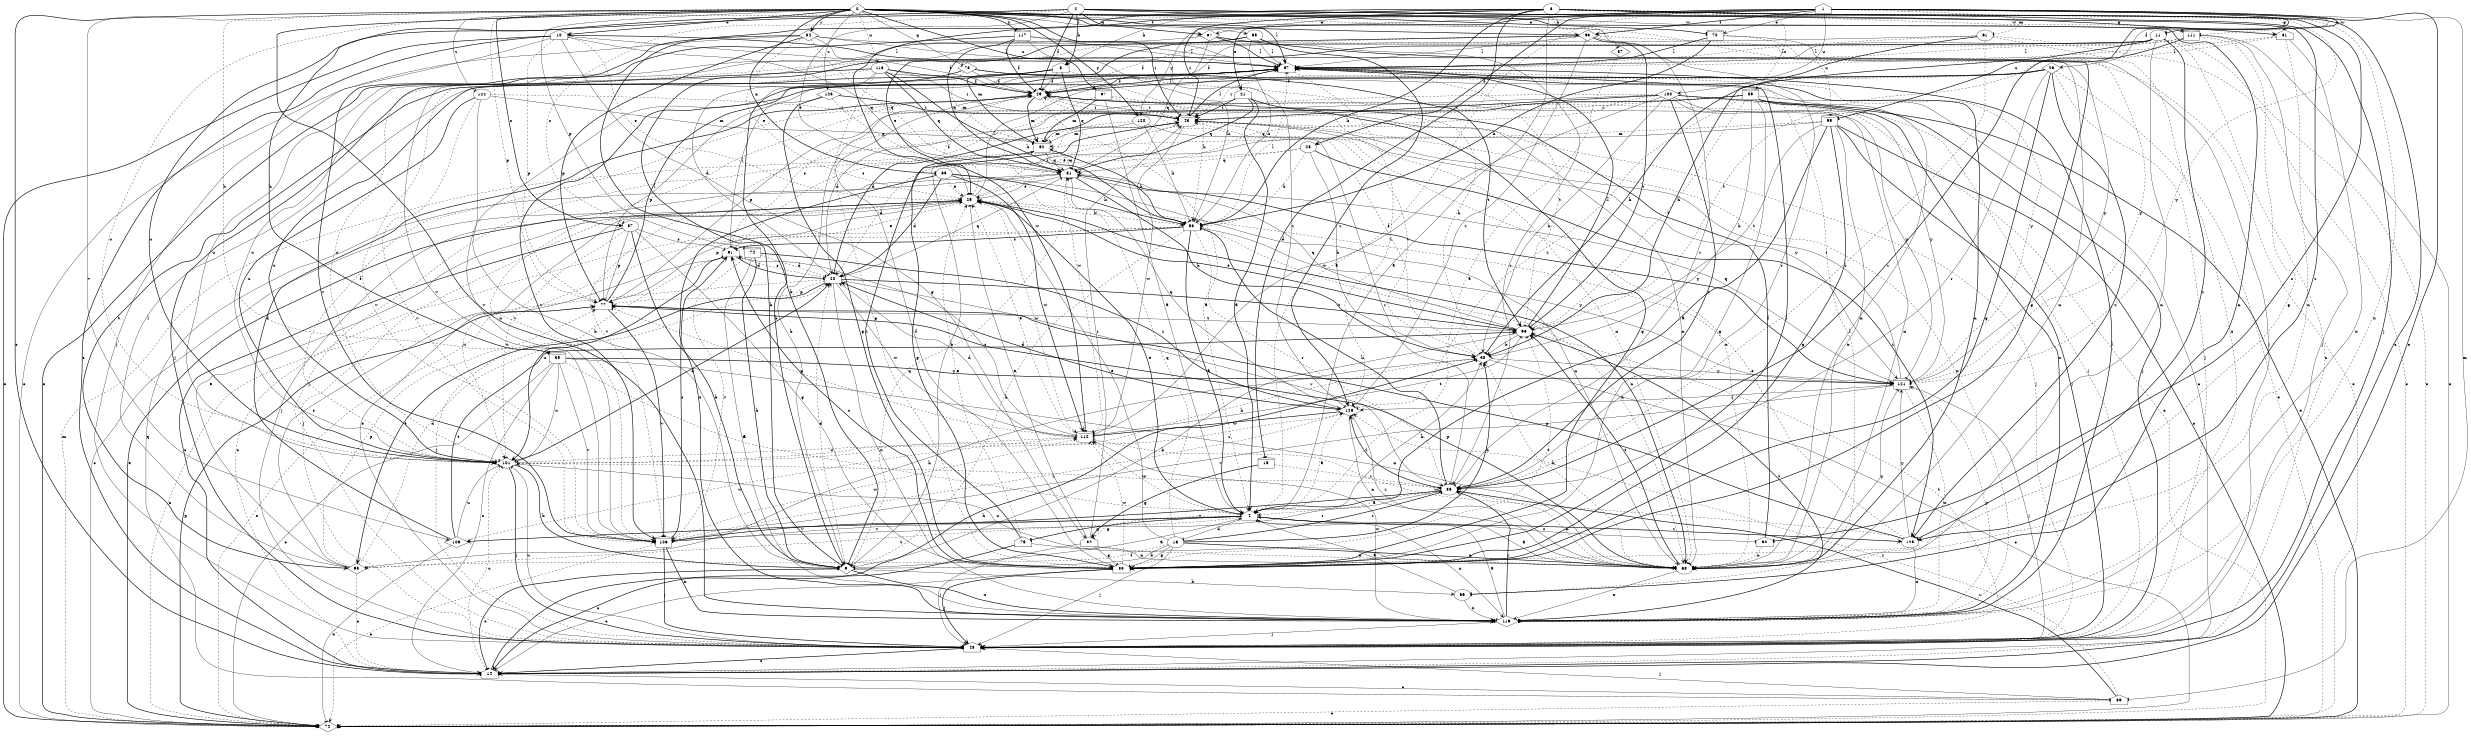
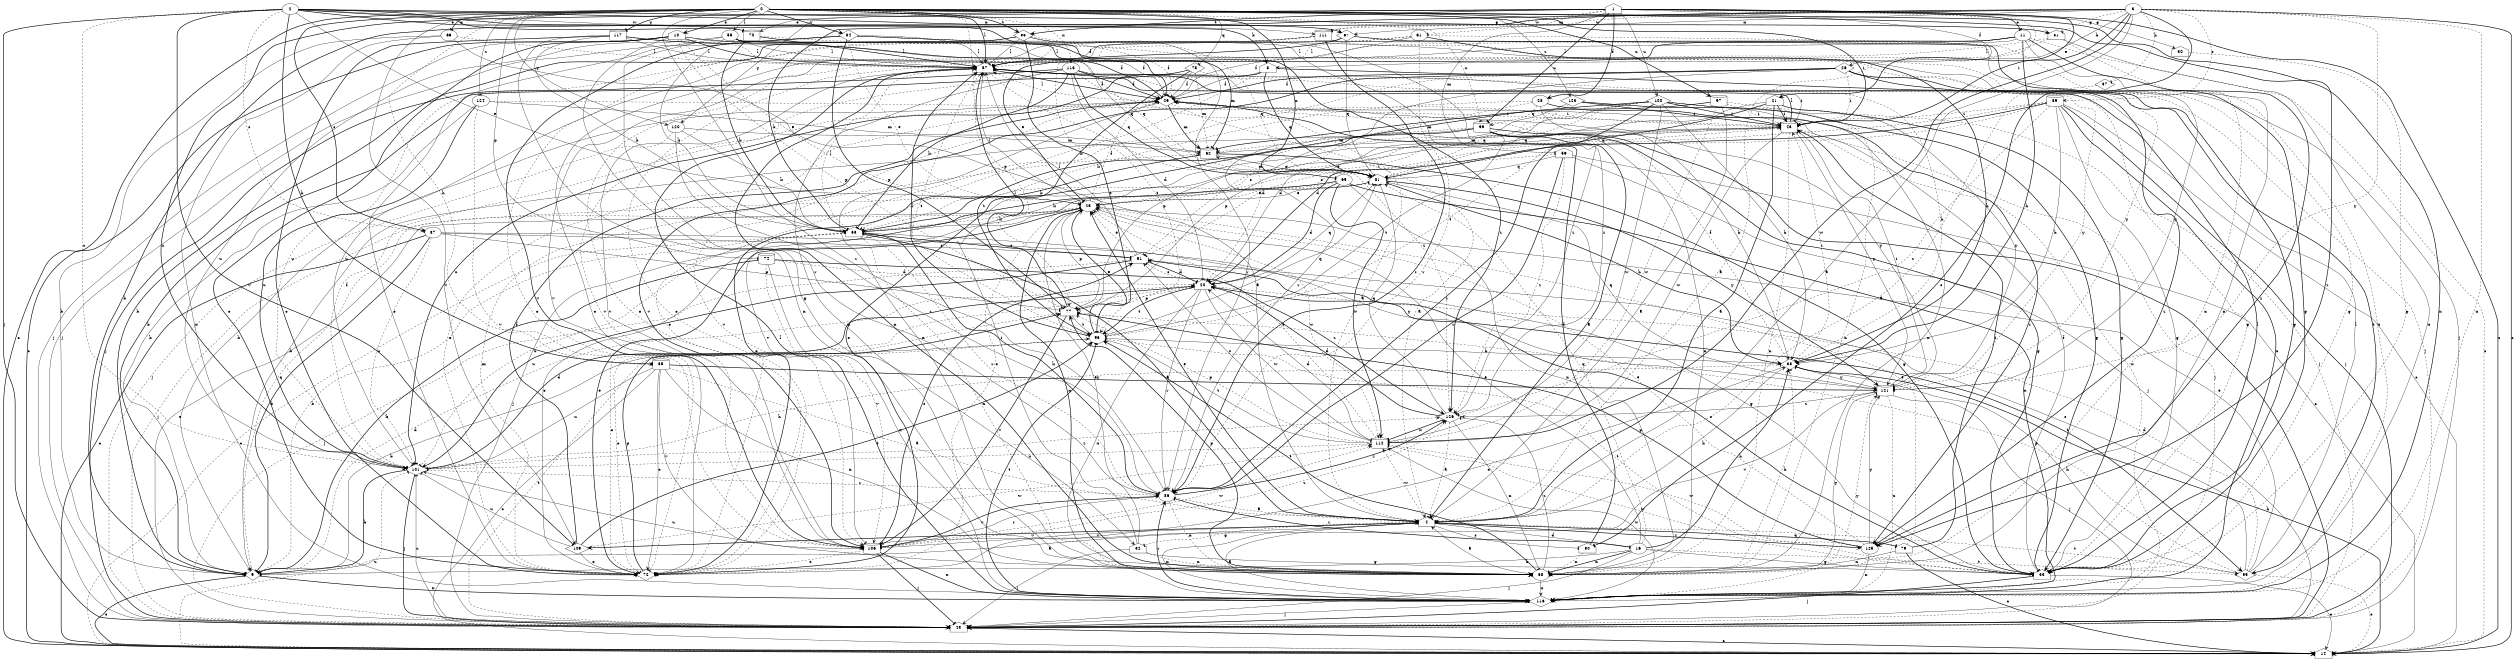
edge "0" -> "120": style bold -> solid
node "30": added
edge "117" -> "81": style bold -> dashed
edge "28" -> "81": now "28" -> "99"
edge "43" -> "106": style dashed -> solid
edge "113" -> "4": added, label "a"
edge "2" -> "109": added, label "v"
node "15": removed
edge "9" -> "66": reversed
edge "14" -> "59": reversed
